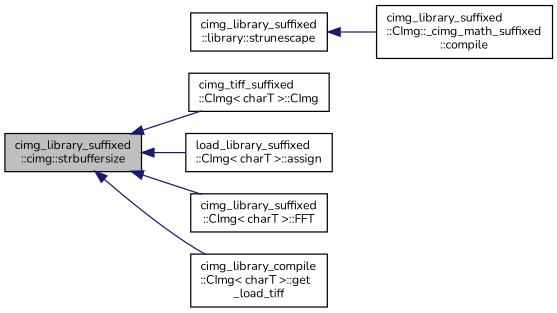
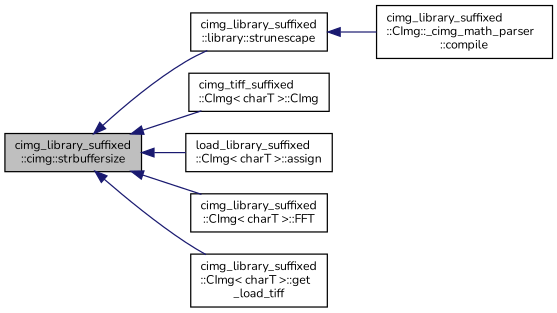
node "cimg_library_suffixed ::CImg::_cimg_math_suffixed ::compile": label "cimg_library_suffixed ::CImg::_cimg_math_suffixed ::compile" -> "cimg_library_suffixed ::CImg::_cimg_math_parser ::compile"
edge "cimg_library_suffixed ::library::strunescape" -> "cimg_library_suffixed ::cimg::strbuffersize": added
node "cimg_library_compile ::CImg< charT >::get _load_tiff": label "cimg_library_compile ::CImg< charT >::get _load_tiff" -> "cimg_library_suffixed ::CImg< charT >::get _load_tiff"
